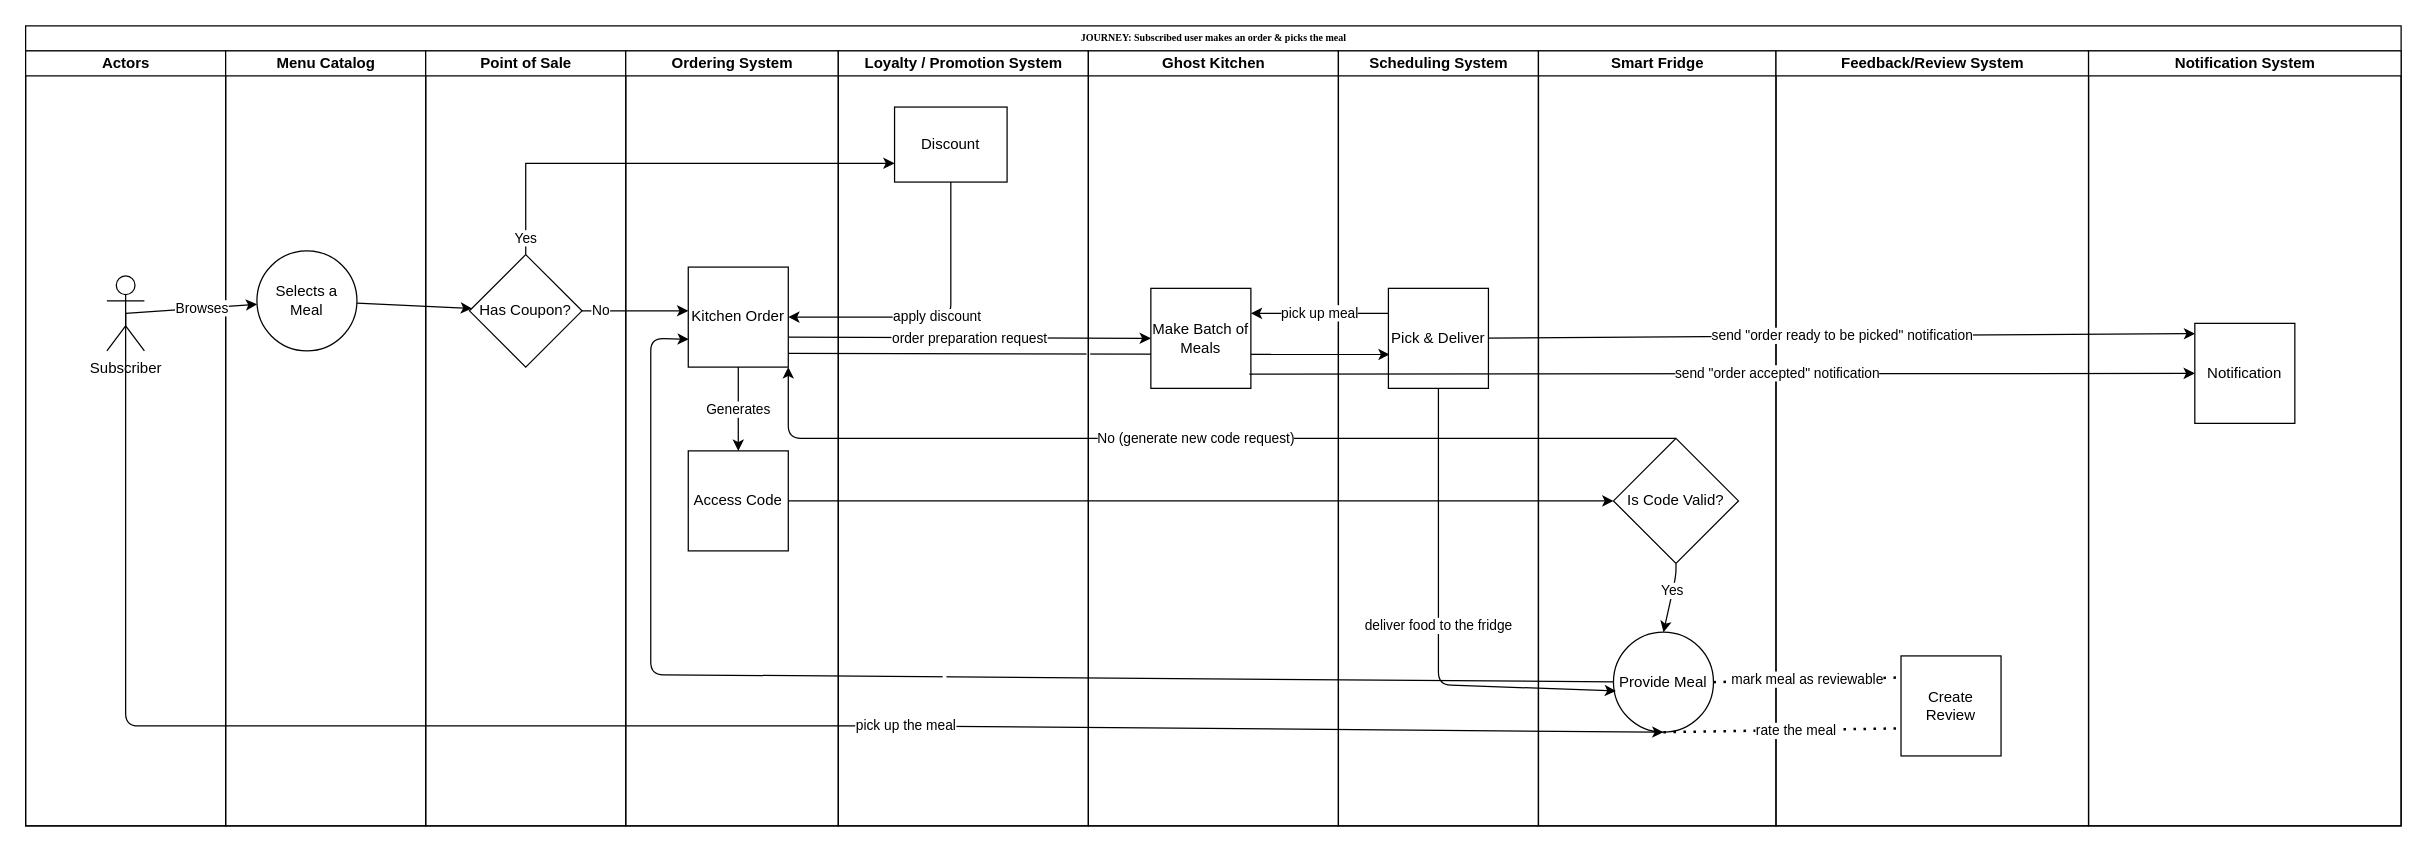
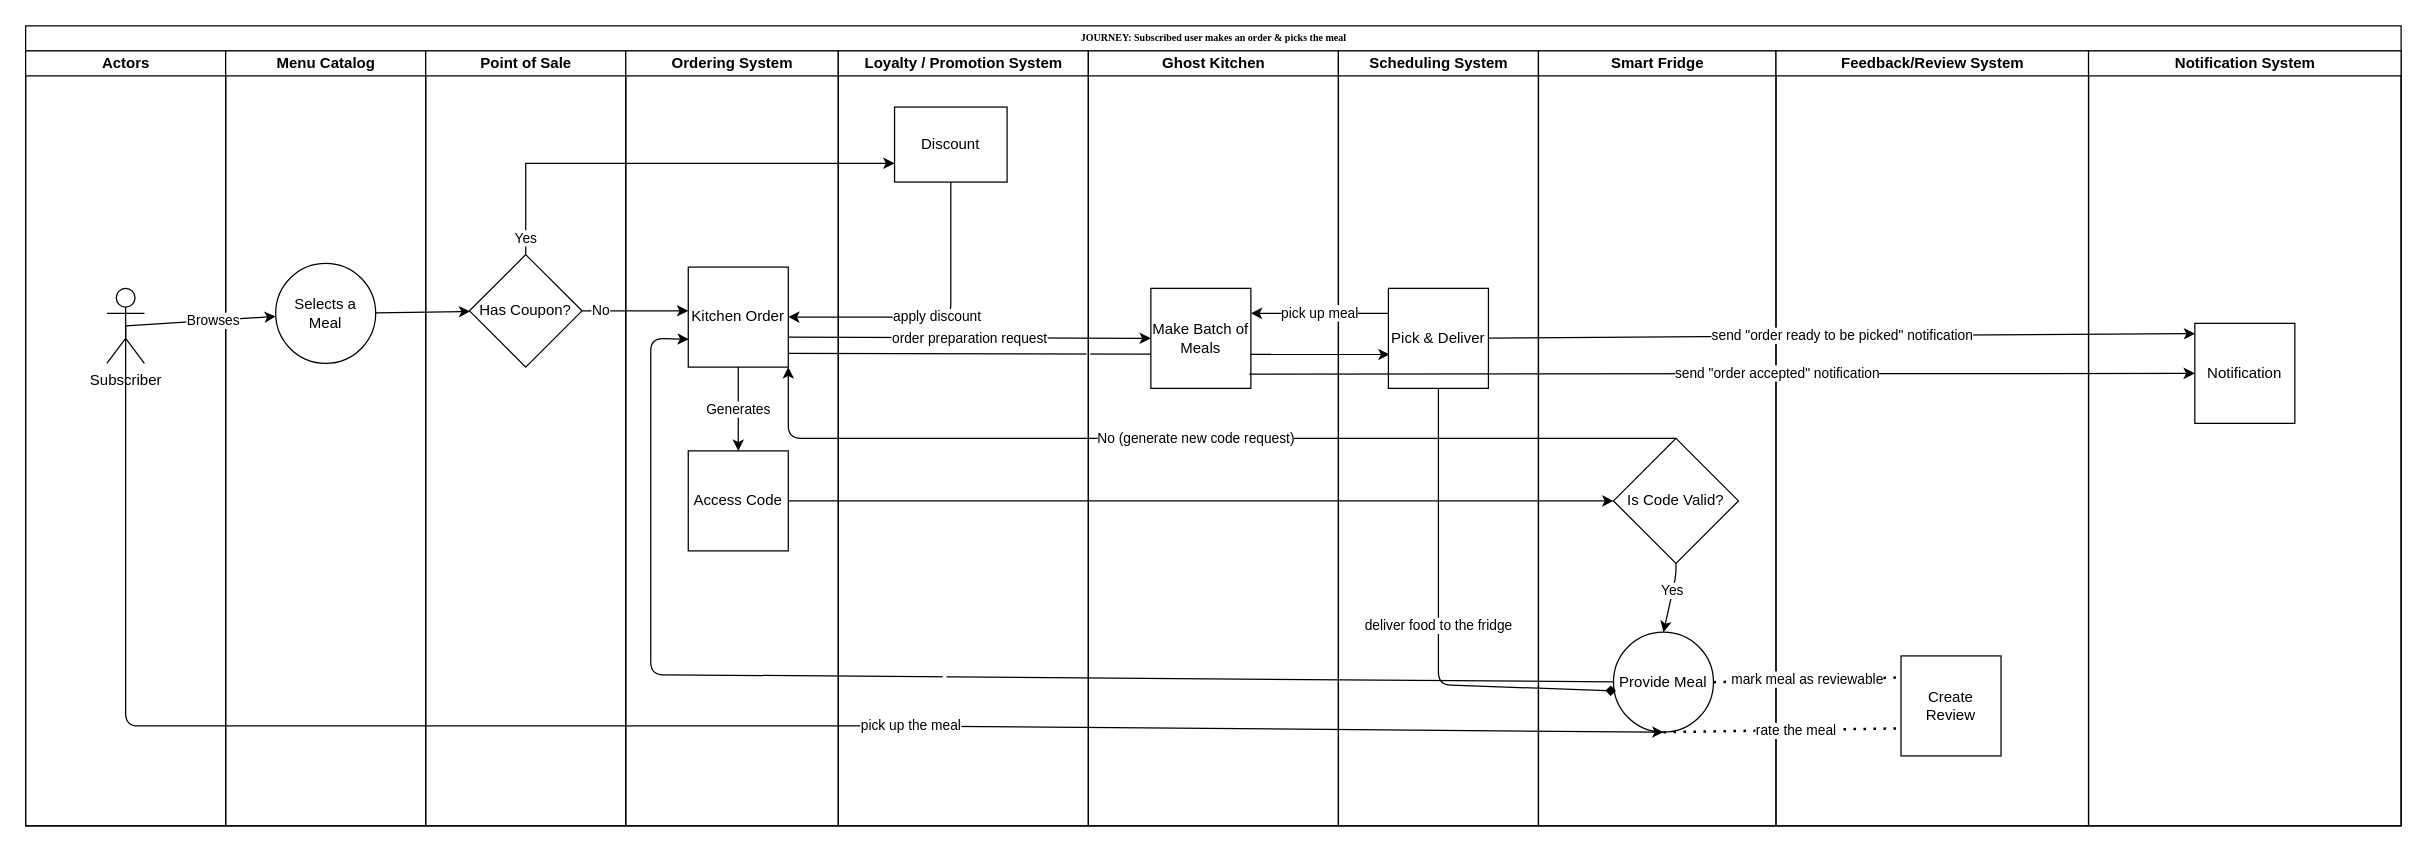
node "Selects a Meal": moved (307, 301) -> (326, 313)
node "Subscriber": moved (126, 313) -> (126, 326)
edge "Pick & Deliver" -> "Provide Meal": arrowhead classic -> diamond
